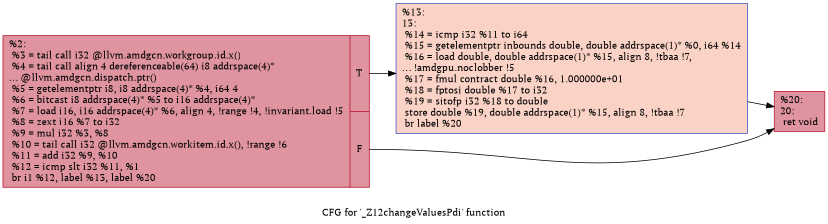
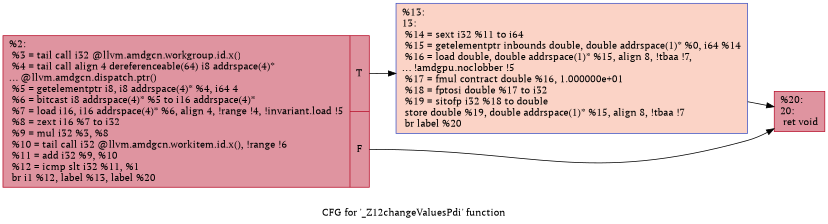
node "%13:": text "%14 = icmp i32 %11 to i64" -> "%14 = sext i32 %11 to i64"
